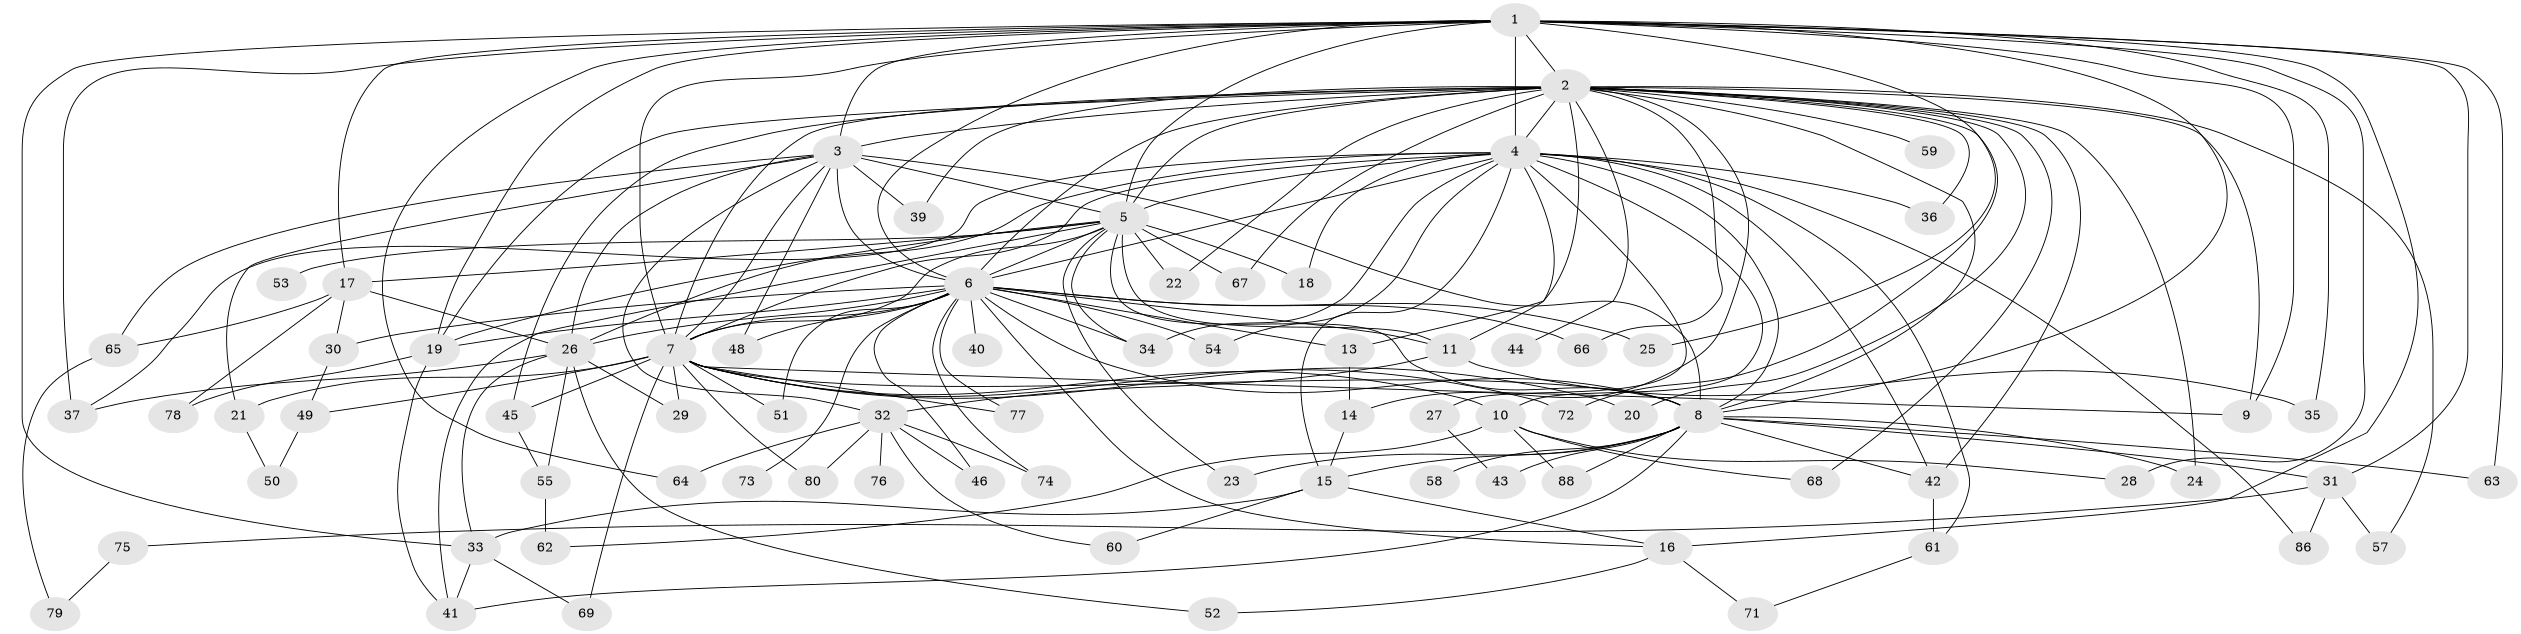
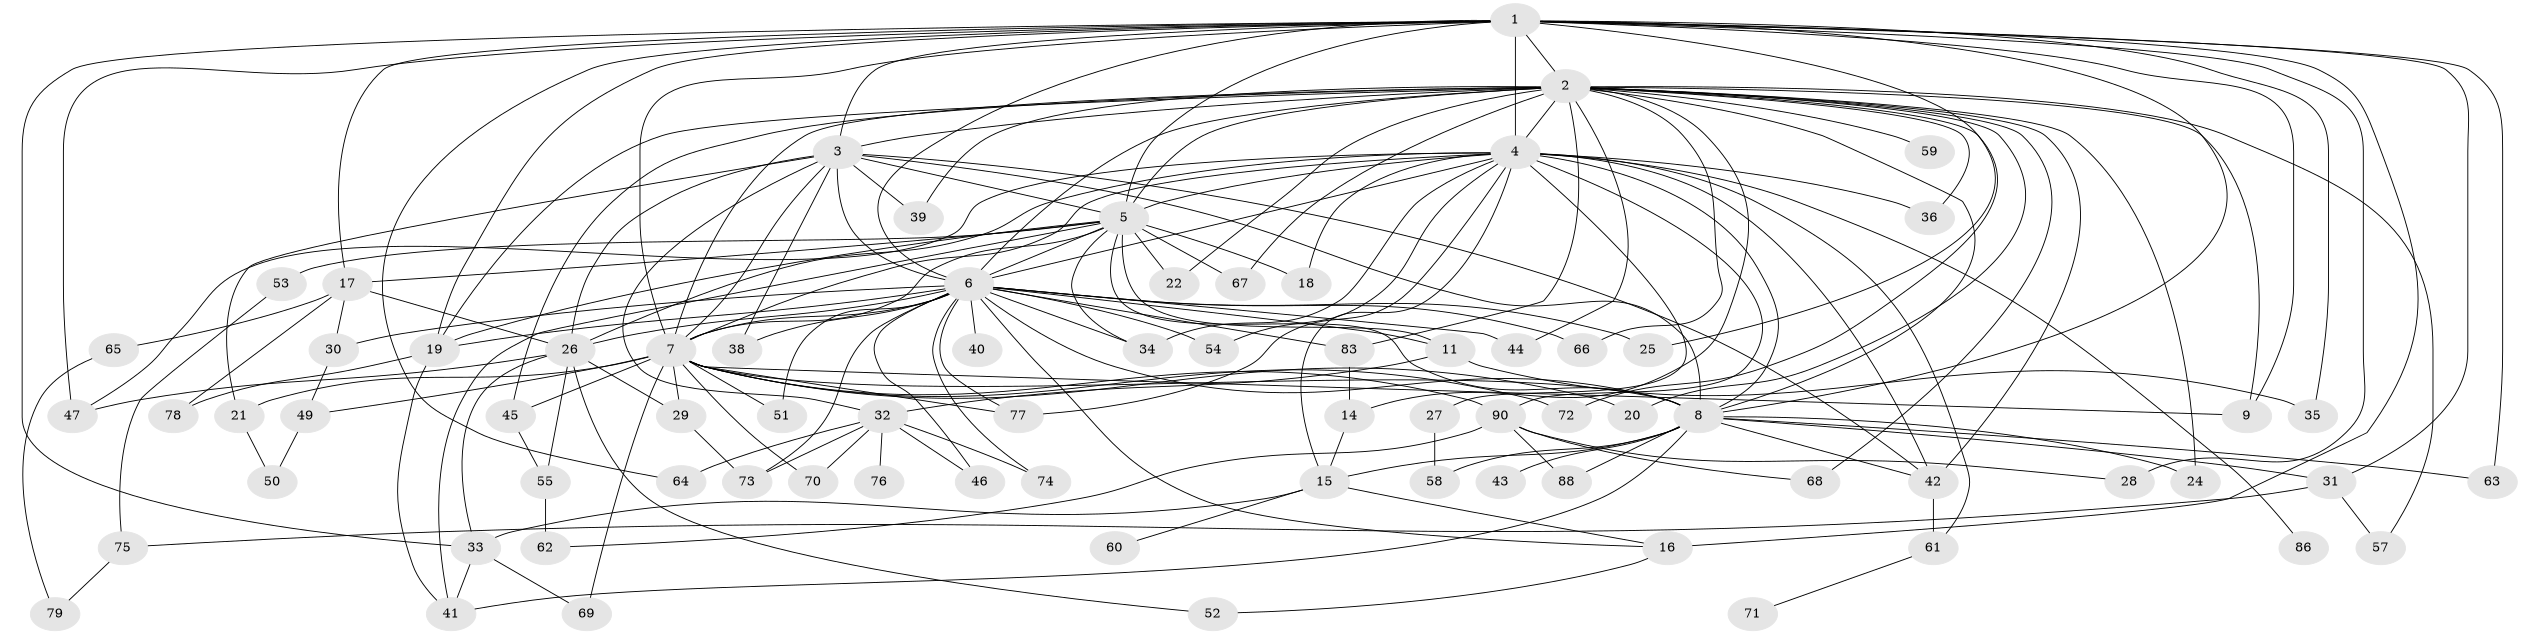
edge "3" -- "65": now "3" -- "42"
edge "4" -- "11": now "4" -- "77"
edge "6" -- "44": added
node "48": label "48" -> "38"
node "13": label "13" -> "83"
edge "53" -- "75": added
node "37": label "37" -> "47"
node "10": label "10" -> "90"
edge "29" -- "73": added
edge "27" -- "43": now "27" -- "58"
node "80": label "80" -> "70"
node "23": removed
edge "31" -- "86": removed
edge "32" -- "60": now "32" -- "73"
edge "16" -- "71": removed
